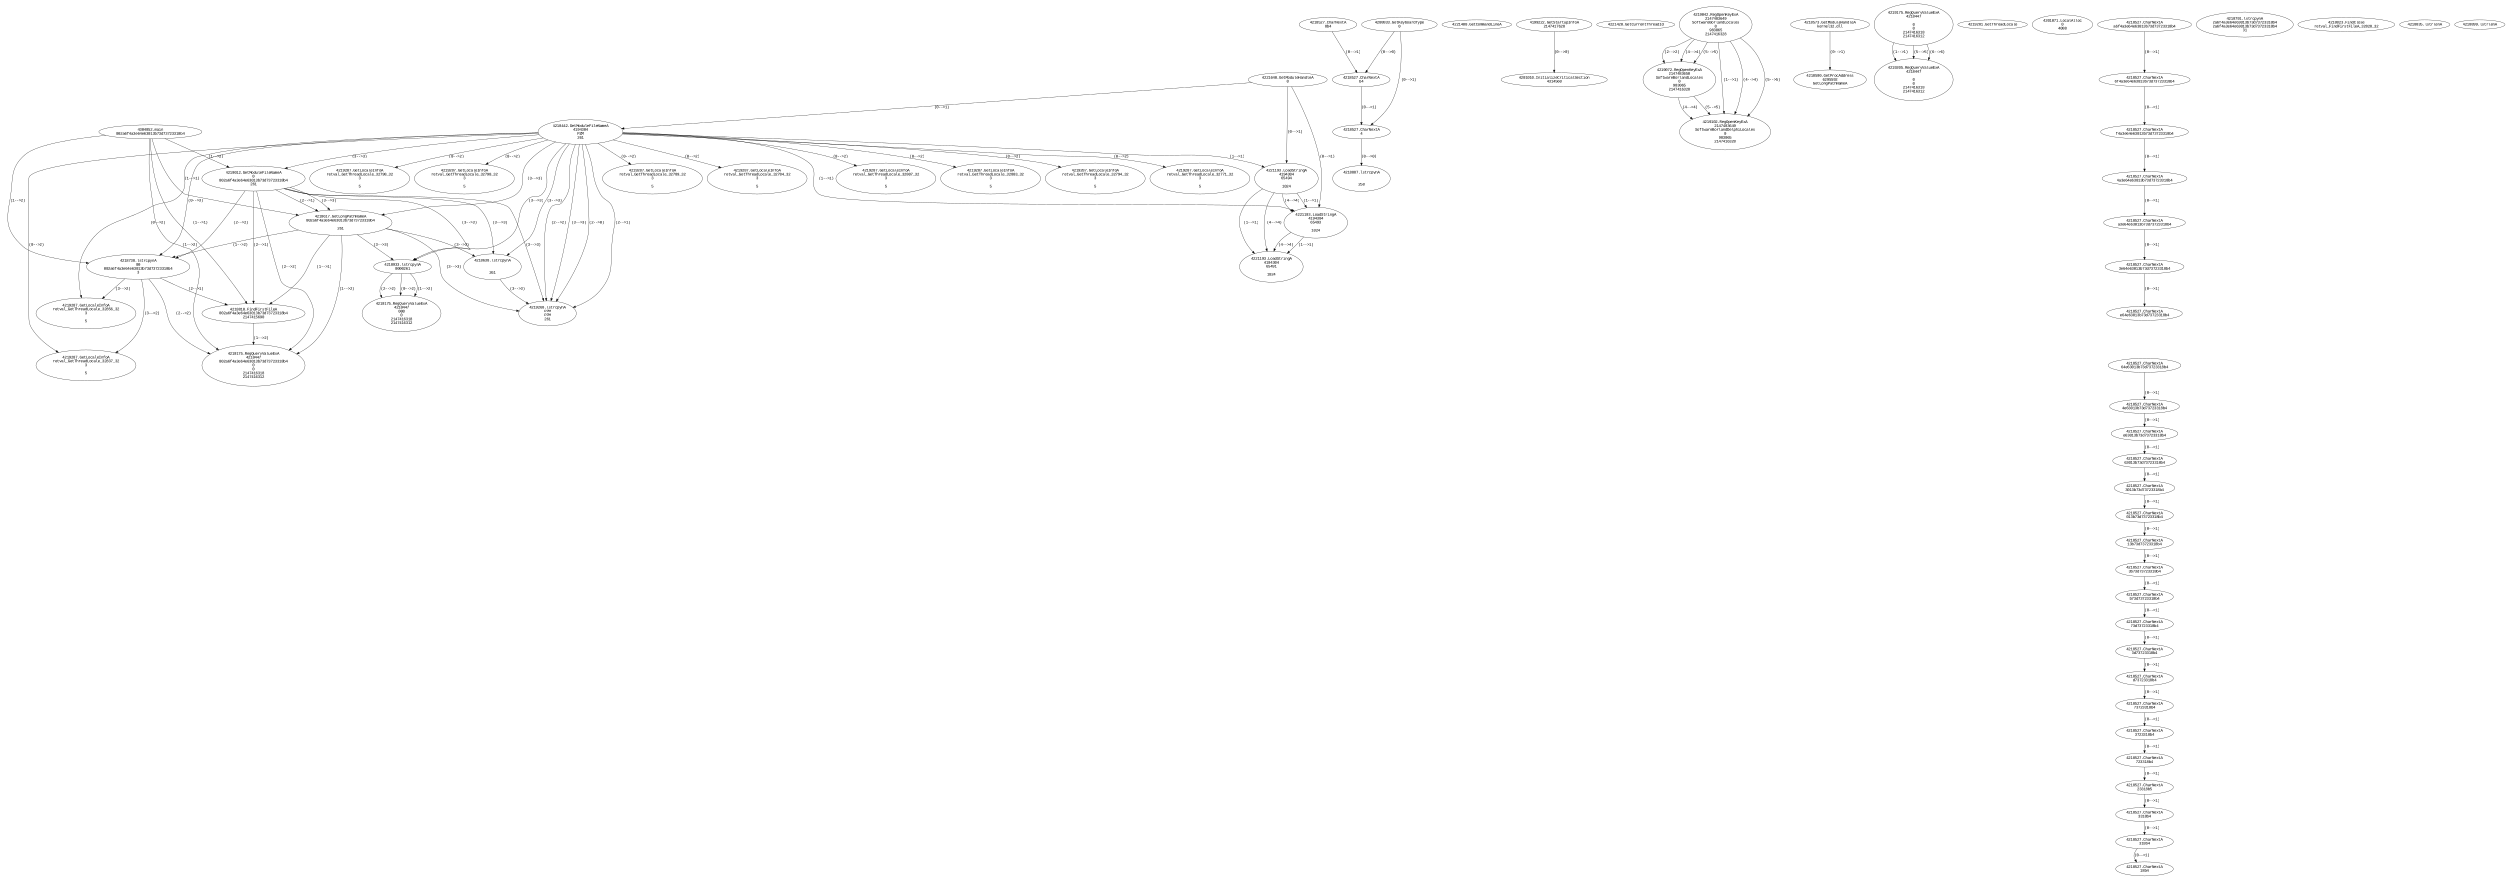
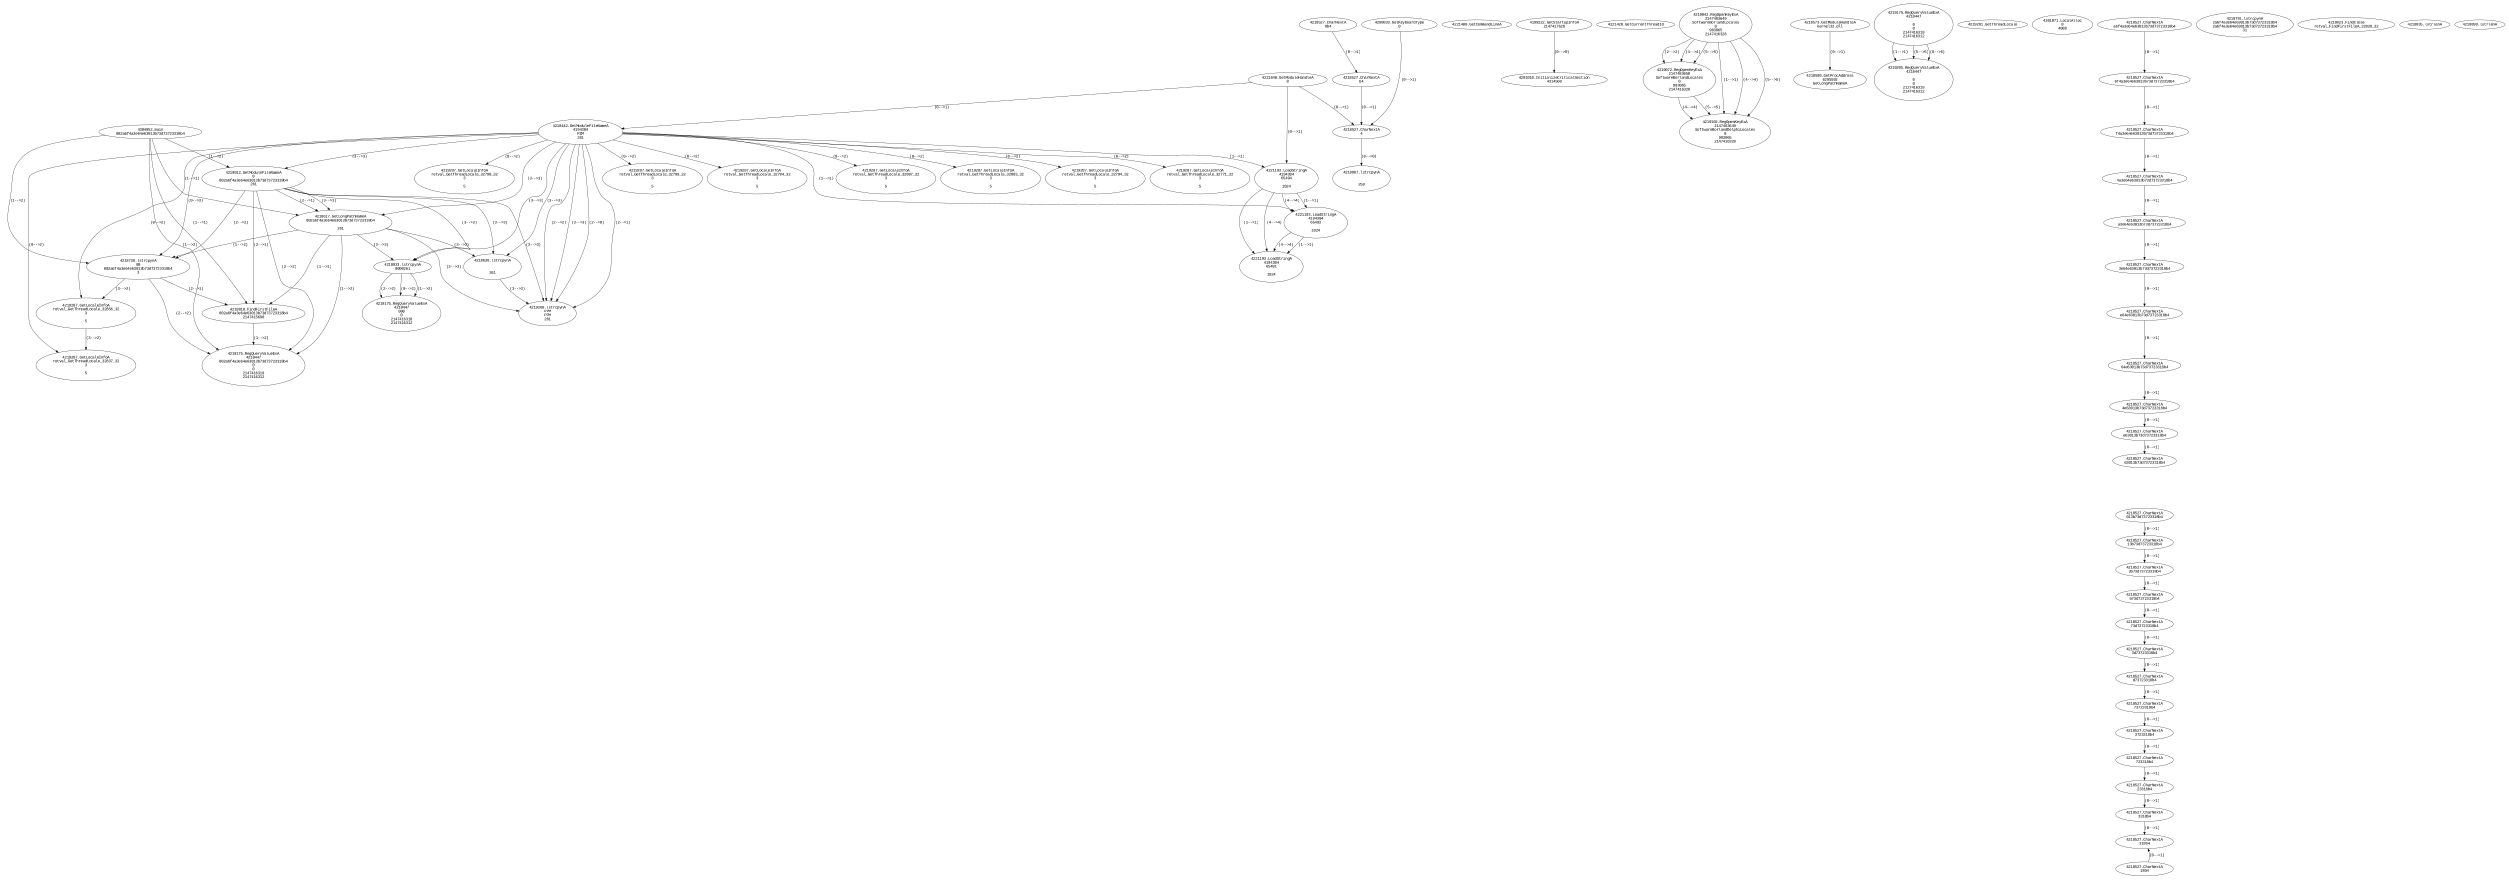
edge "4208833.GetKeyboardType 0" -> "4218527.CharNextA b4": removed, label "(0-->0)"
node "4219205.RegQueryValueExA 4218447 0 0 2147416318 2147416312": label "4219205.RegQueryValueExA 4218447 0 0 2147416318 2147416312" -> "4219205.RegQueryValueExA 4218447 0 0 2127416318 2147416312"
edge "4221640.GetModuleHandleA 0" -> "4221193.LoadStringA 4194304 65493 1024": now "4221640.GetModuleHandleA 0" -> "4218527.CharNextA 4"
node "4219287.GetLocaleInfoA retval_GetThreadLocale_32798_32 3 5": removed
edge "4218738.lstrcpynA 00 002a6f4a3e64e63013b73d73723318b4 3" -> "4219287.GetLocaleInfoA retval_GetThreadLocale_32837_32 3 5": now "4219287.GetLocaleInfoA retval_GetThreadLocale_32856_32 3 5" -> "4219287.GetLocaleInfoA retval_GetThreadLocale_32837_32 3 5"
edge "4218527.CharNextA e64e63013b73d73723318b4" -> "4218527.CharNextA 64e63013b73d73723318b4": added, label "(0-->1)"
node "4218527.CharNextA 3013b73d73723318b4": removed
node "4218527.CharNextA 23318b5": label "4218527.CharNextA 23318b5" -> "4218527.CharNextA 23318b4"
edge "4218527.CharNextA 318b4" -> "4218527.CharNextA 18b4": reversed
